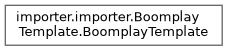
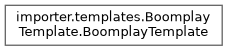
node "importer.importer.Boomplay Template.BoomplayTemplate": label "importer.importer.Boomplay Template.BoomplayTemplate" -> "importer.templates.Boomplay Template.BoomplayTemplate"
